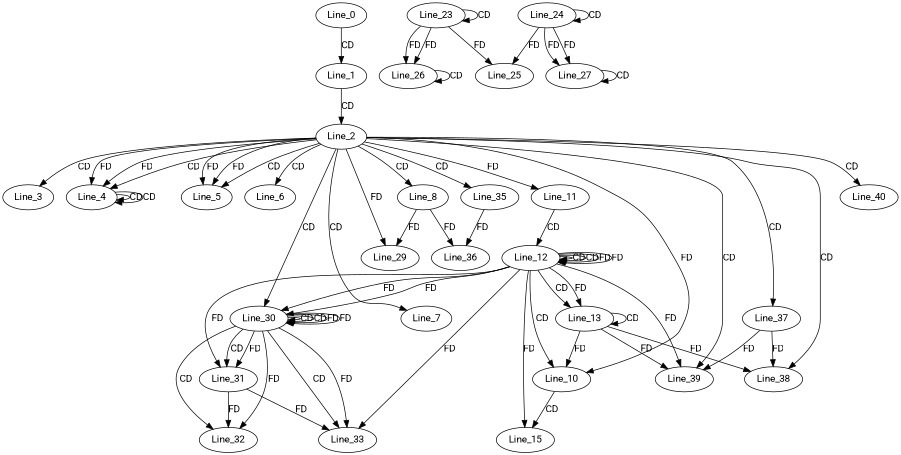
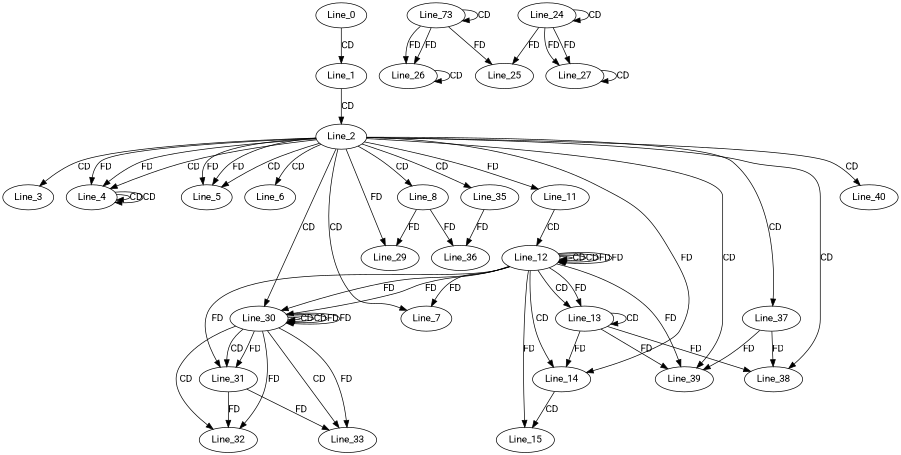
node "Line_23": label "Line_23" -> "Line_73"
edge "Line_12" -> "Line_33": now "Line_12" -> "Line_7"
node "Line_10": label "Line_10" -> "Line_14"
